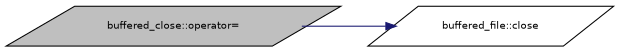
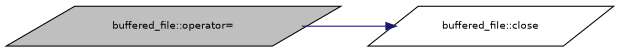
node "buffered_close::operator=": label "buffered_close::operator=" -> "buffered_file::operator="
